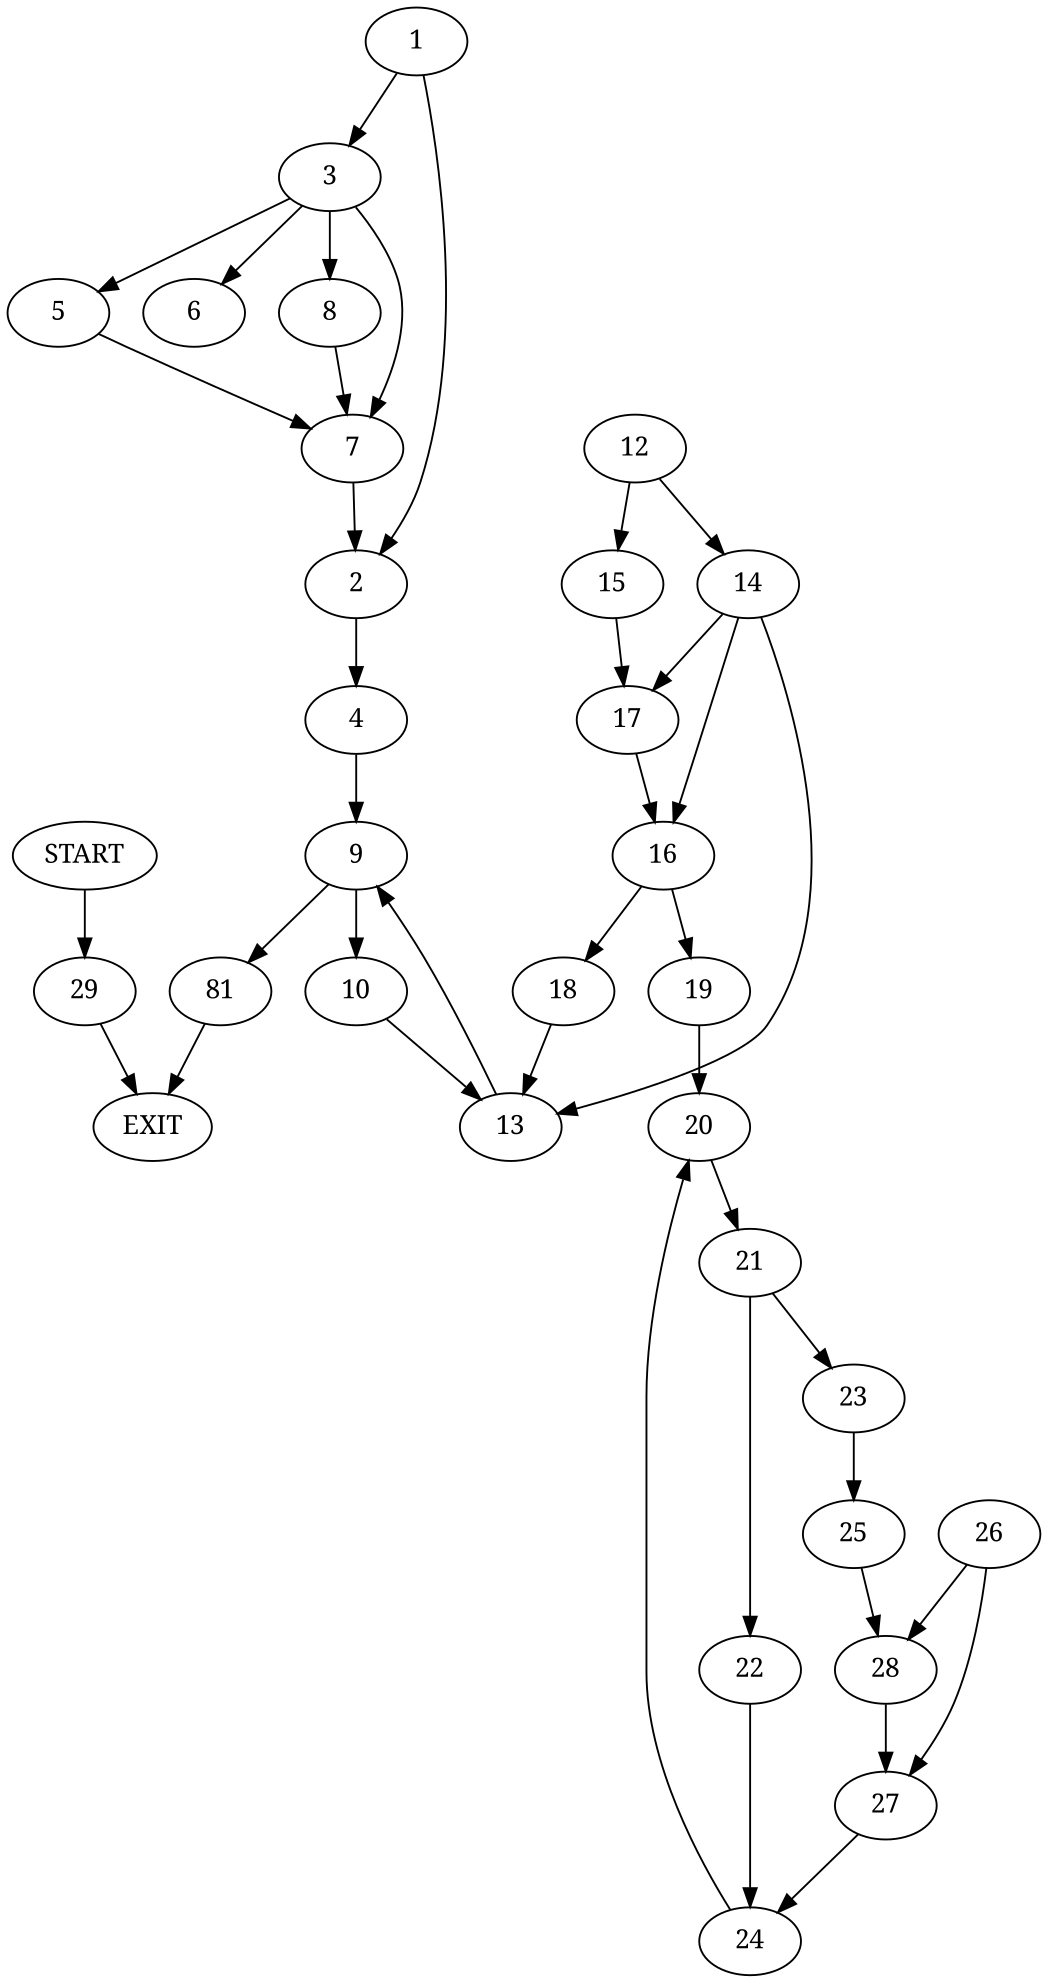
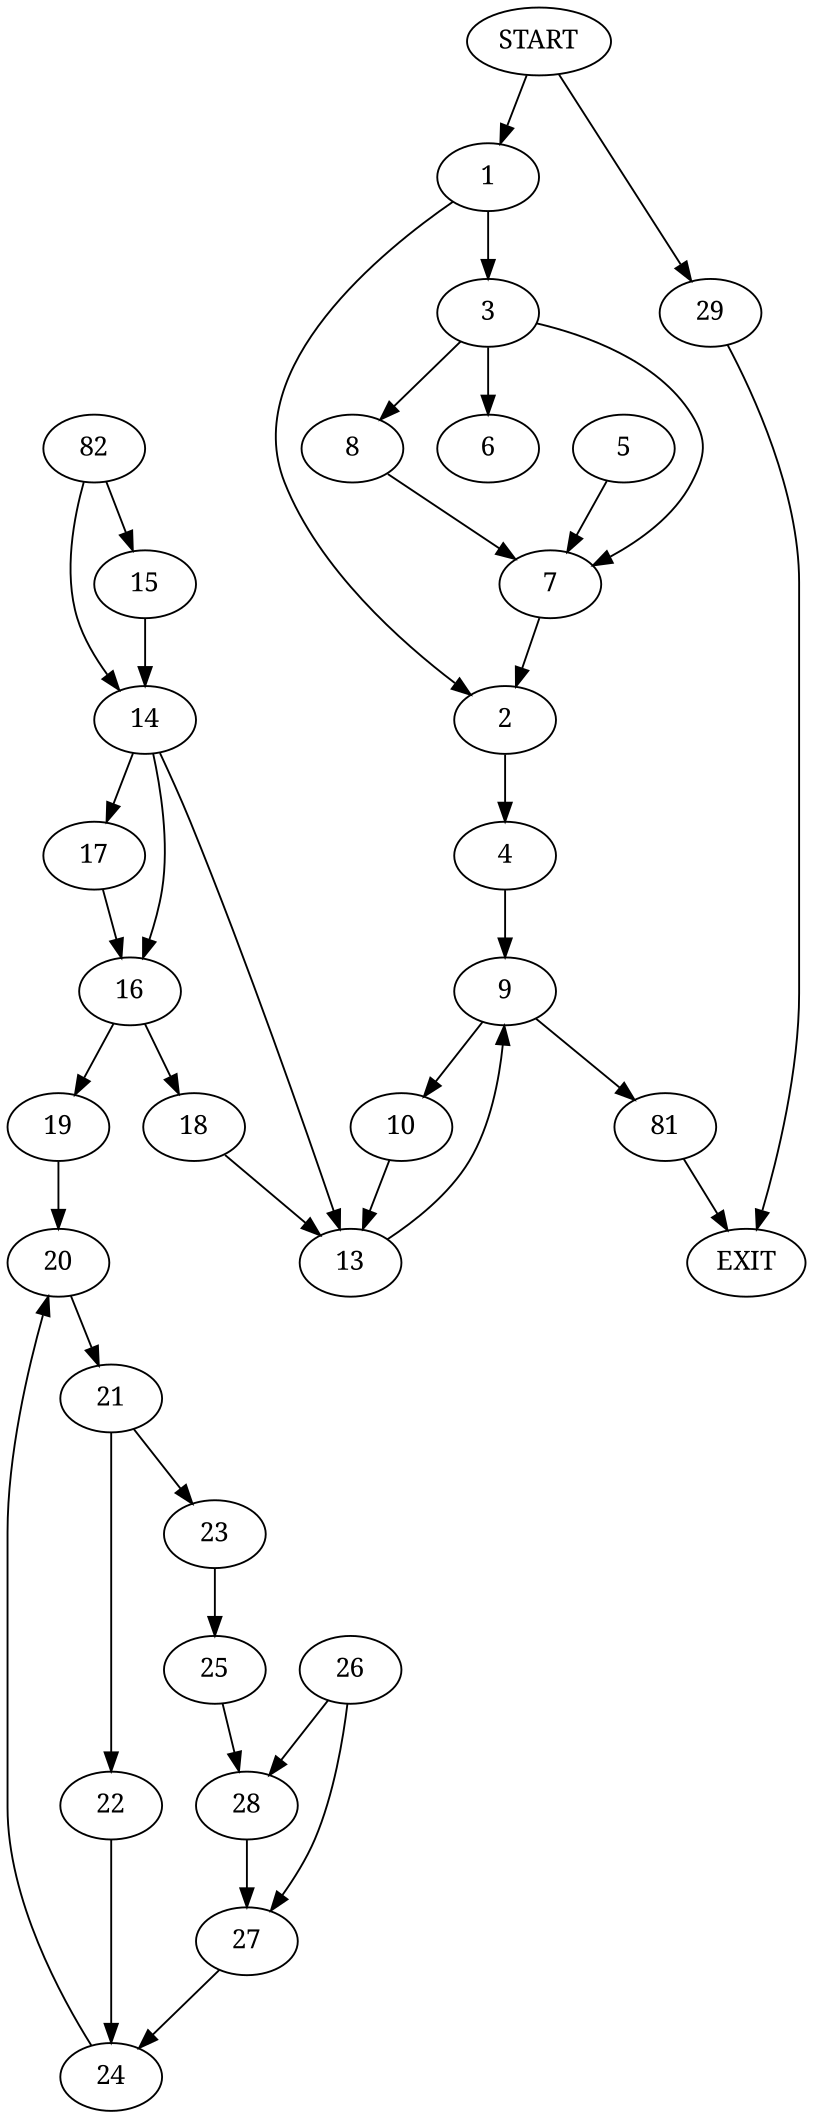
edge "START" -> "1": added
edge "3" -> "5": removed
node "12": label "12" -> "82"
edge "15" -> "17": now "15" -> "14"
